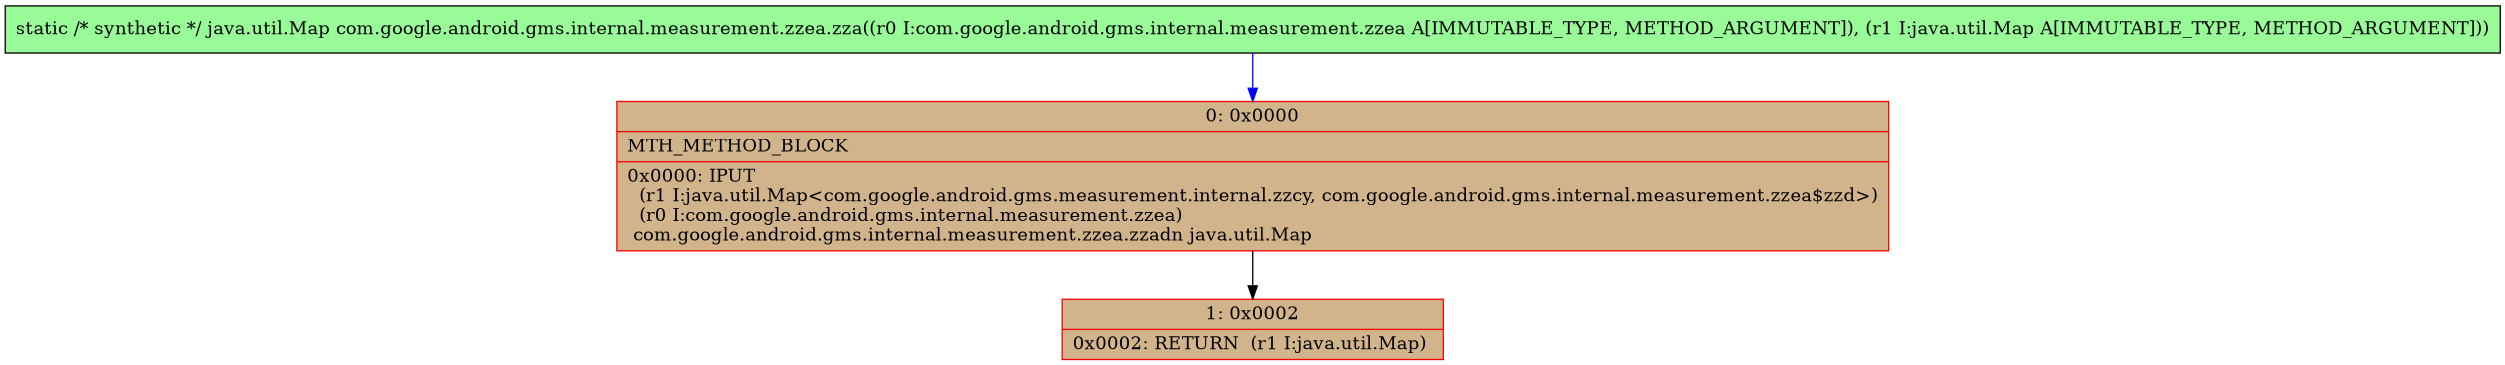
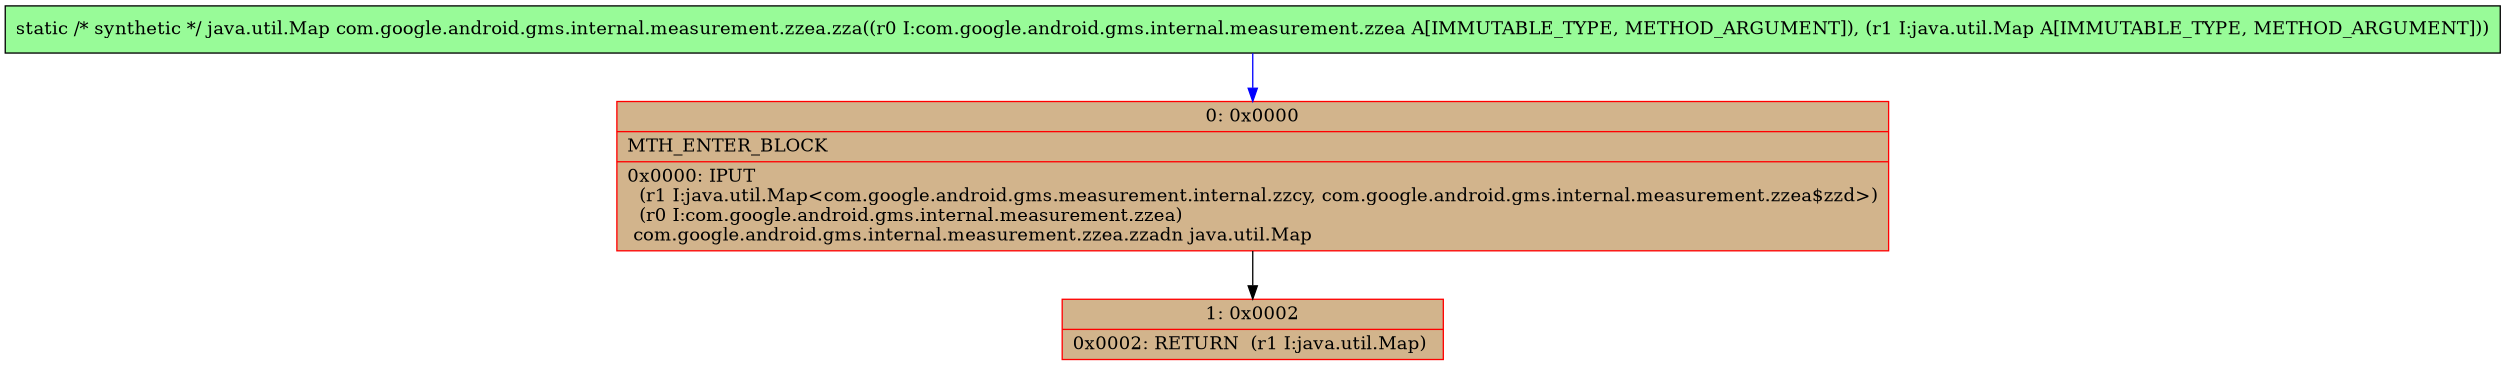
node "0: 0x0000": text "MTH_METHOD_BLOCK" -> "MTH_ENTER_BLOCK"
